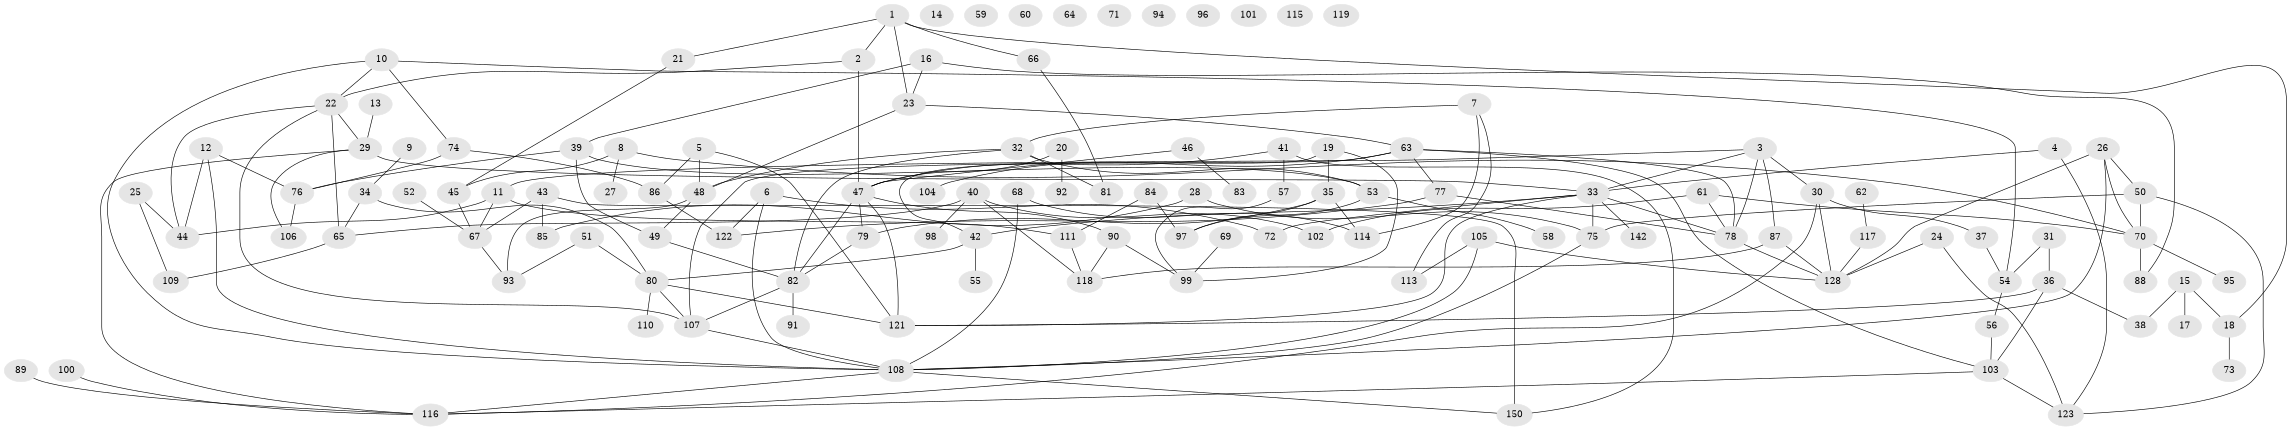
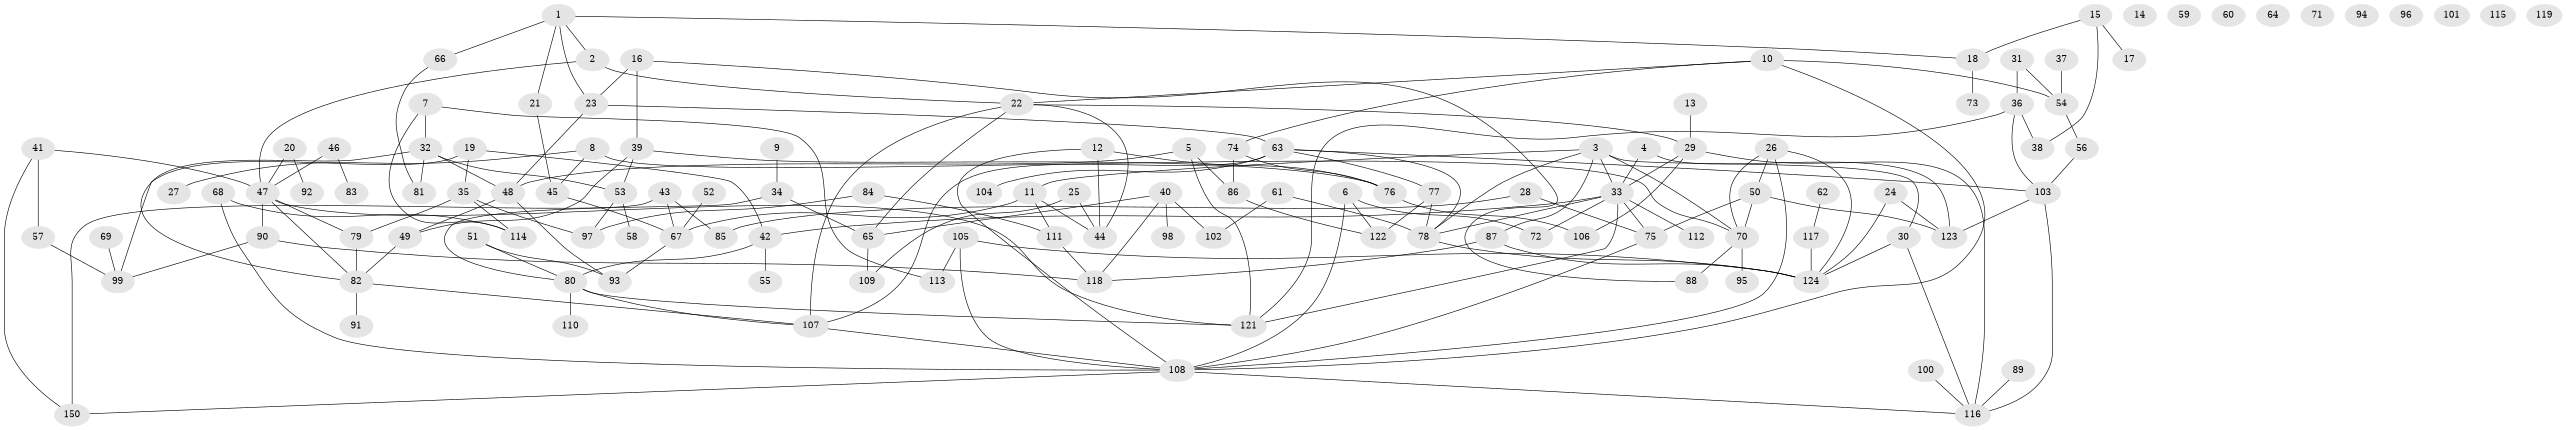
edge "61" -- "70": now "3" -- "70"
edge "30" -- "37": removed
node "142": label "142" -> "112"
node "128": label "128" -> "124"
